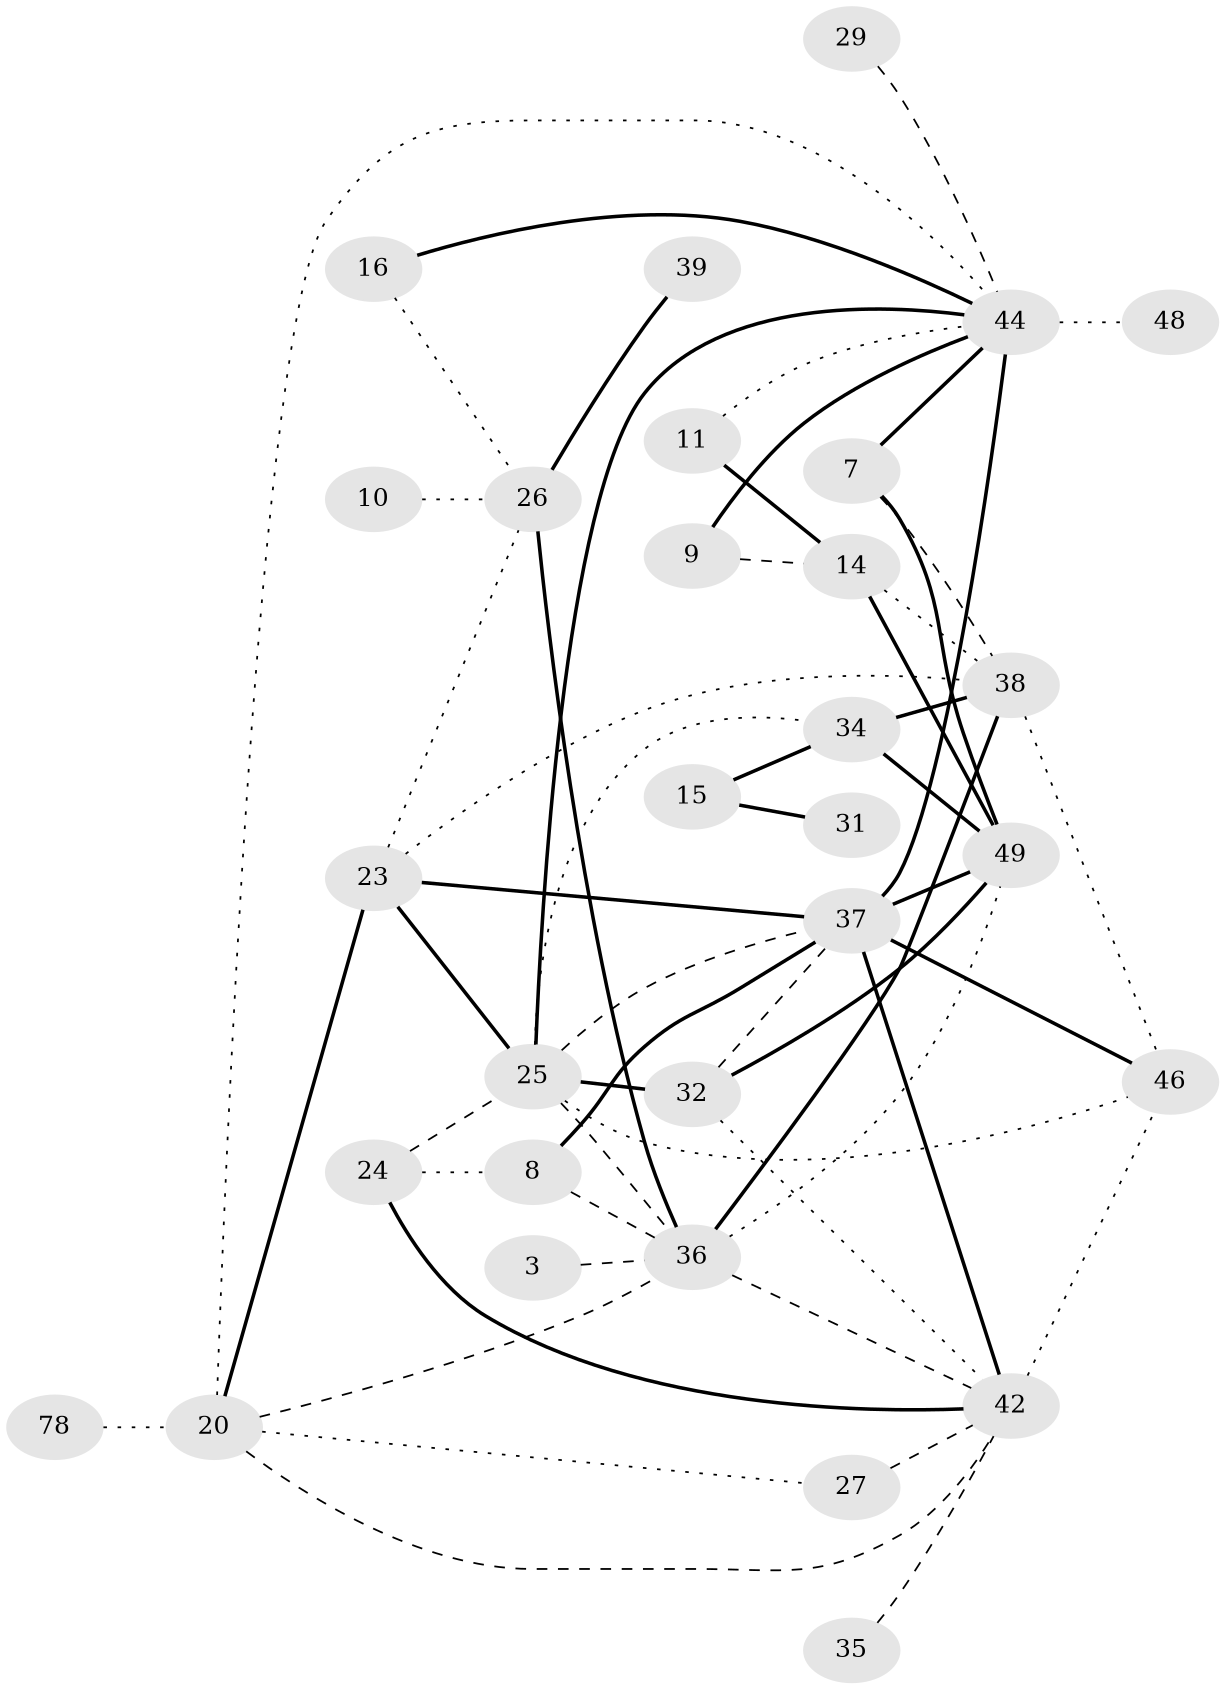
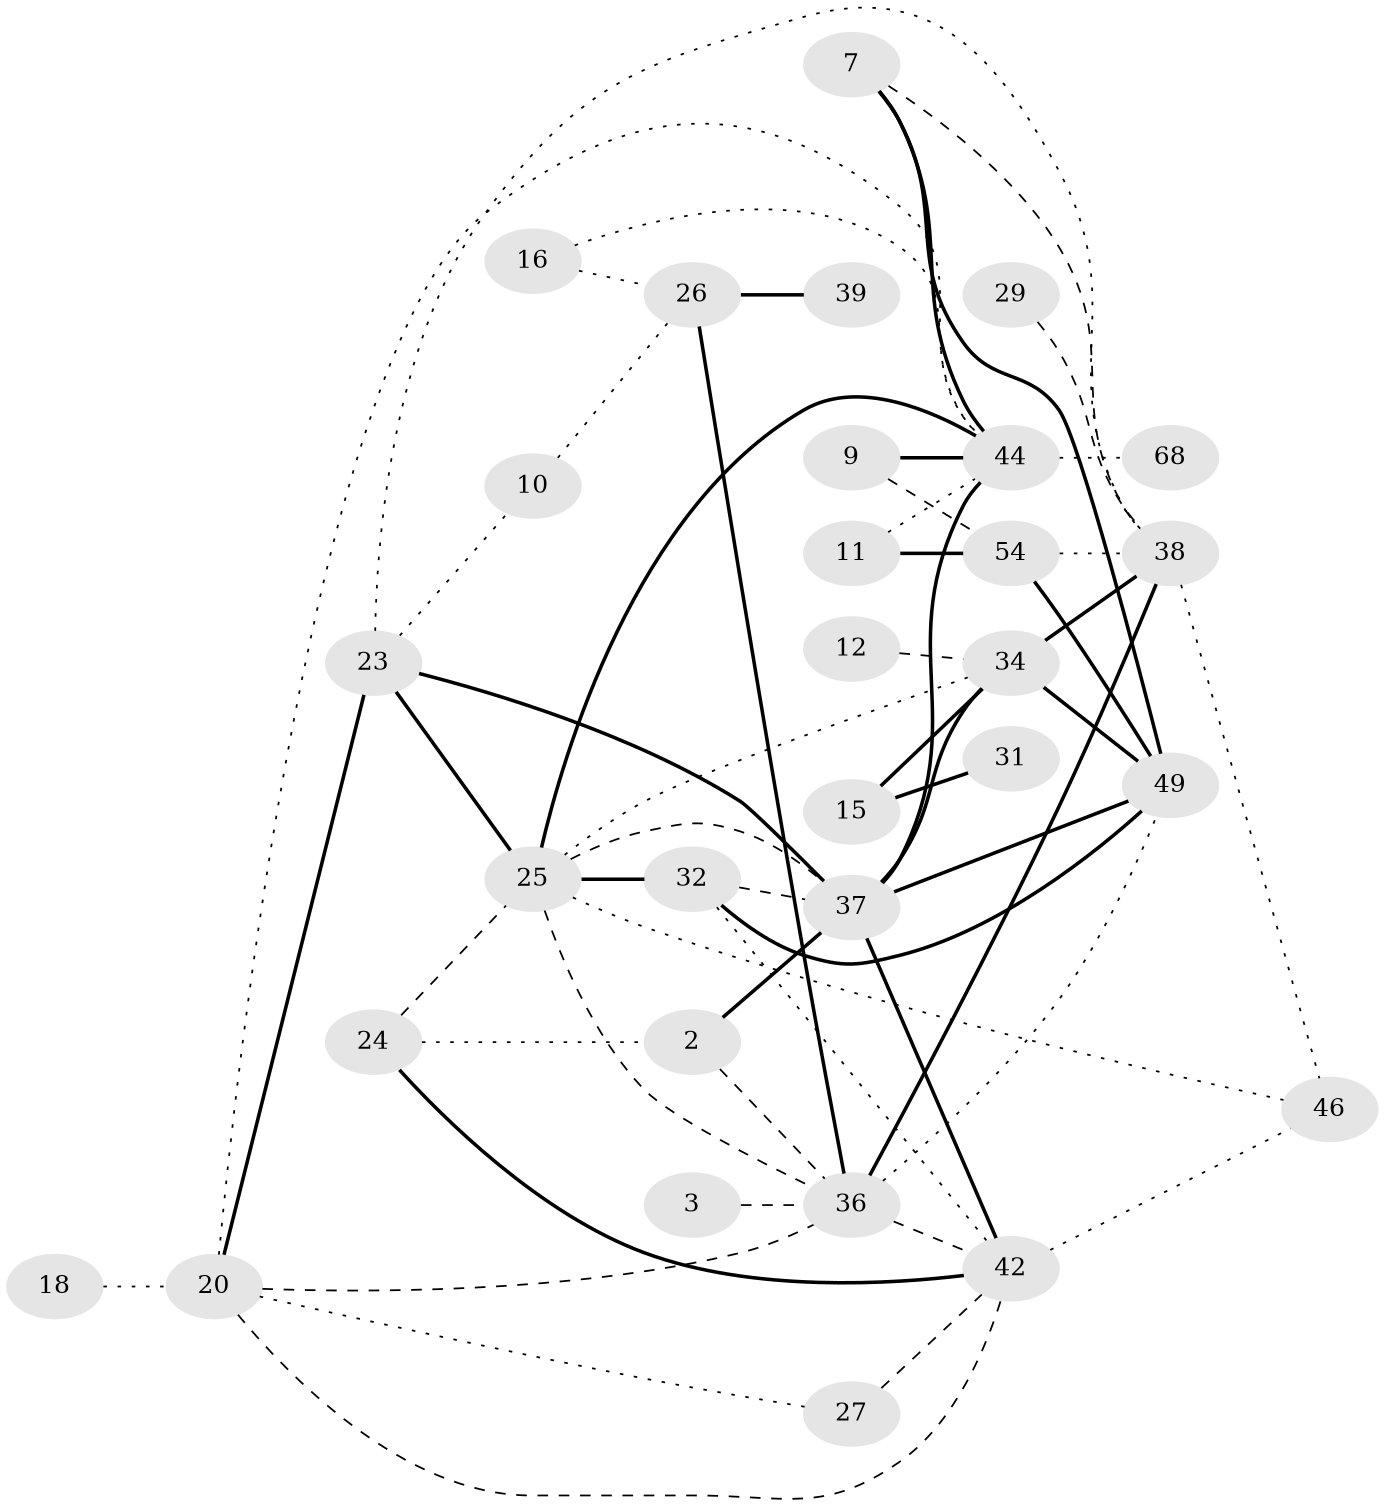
edge "29" -- "44": now "29" -- "38"
edge "16" -- "44": style bold -> dotted
node "48": label "48" -> "68"
node "14": label "14" -> "54"
node "12": added
edge "26" -- "23": now "10" -- "23"
edge "37" -- "46": now "37" -- "34"
node "8": label "8" -> "2"
node "78": label "78" -> "18"
node "35": removed
